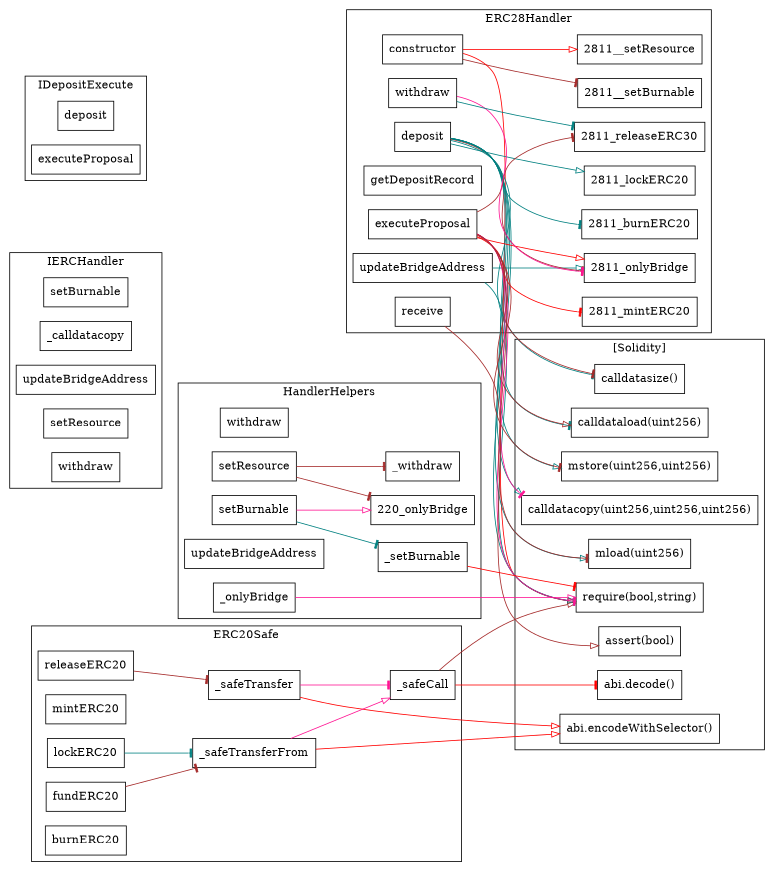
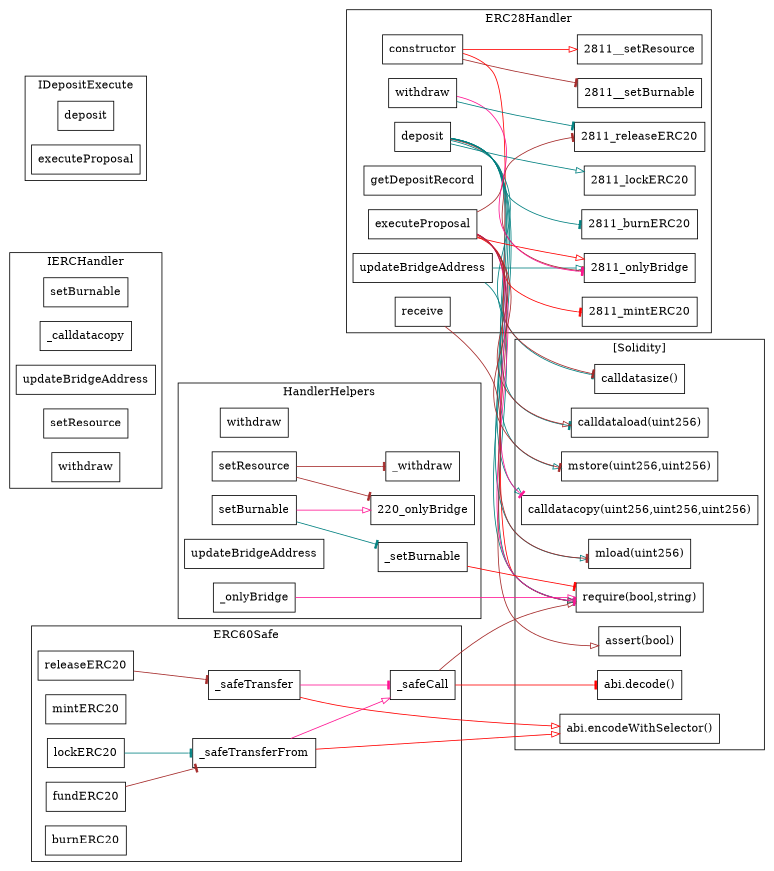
node "2811_releaseERC30": label "2811_releaseERC30" -> "2811_releaseERC20"
cluster "ERC20Safe": label "ERC20Safe" -> "ERC60Safe"
